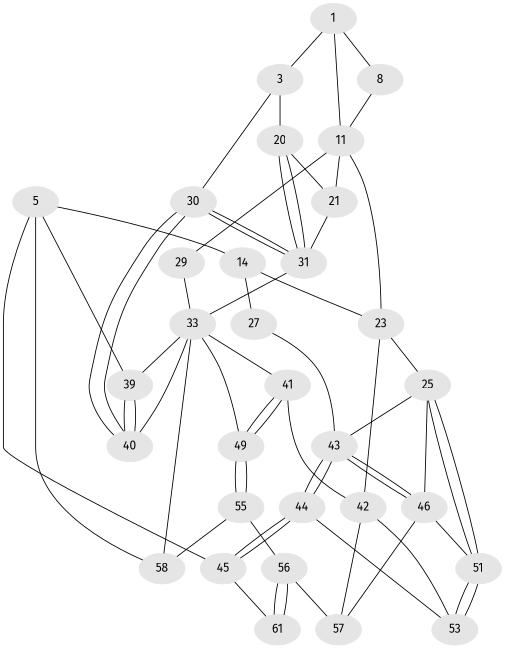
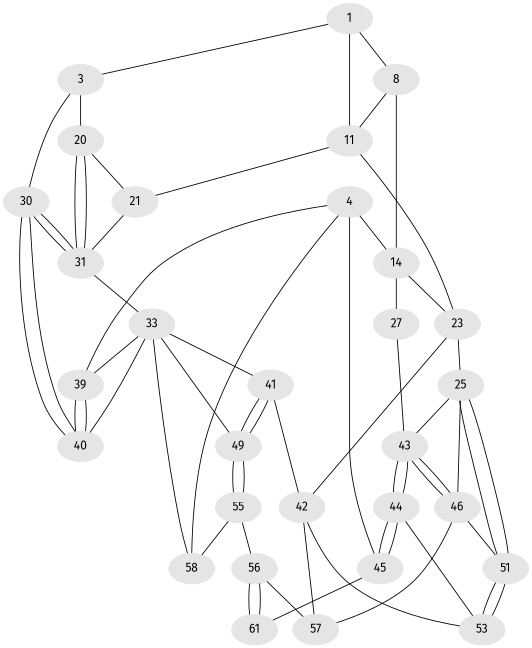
edge "8" -- "14": added
node "5": label "5" -> "4"
node "29": removed
